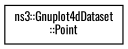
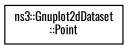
node "ns3::Gnuplot4dDataset ::Point": label "ns3::Gnuplot4dDataset ::Point" -> "ns3::Gnuplot2dDataset ::Point"
